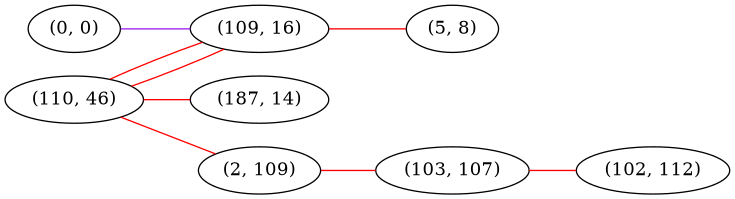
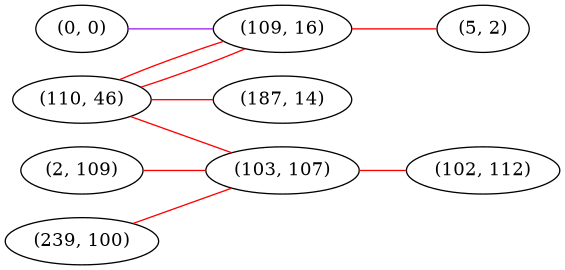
node "(5, 8)": label "(5, 8)" -> "(5, 2)"
edge "(110, 46)" -- "(2, 109)": now "(110, 46)" -- "(103, 107)"
node "(239, 100)": added
